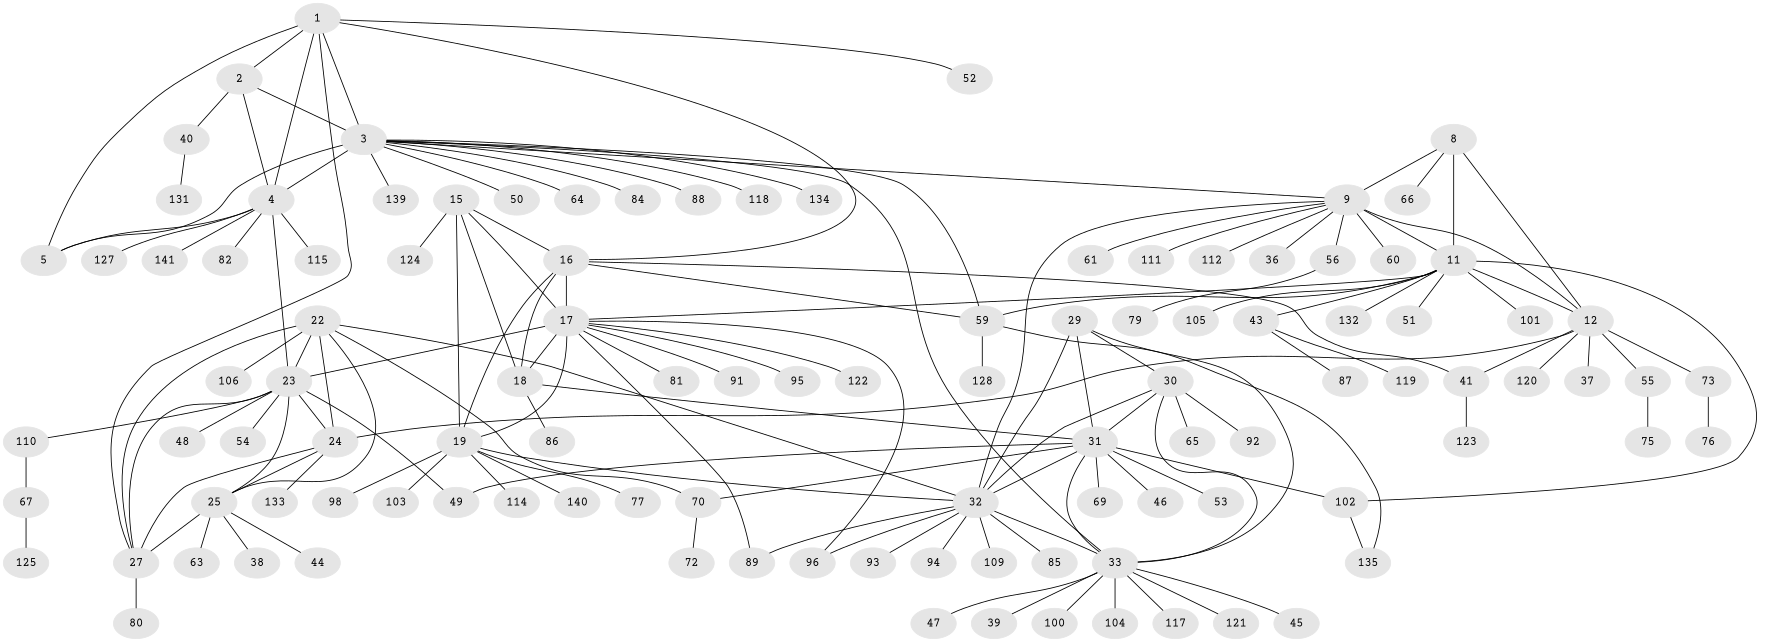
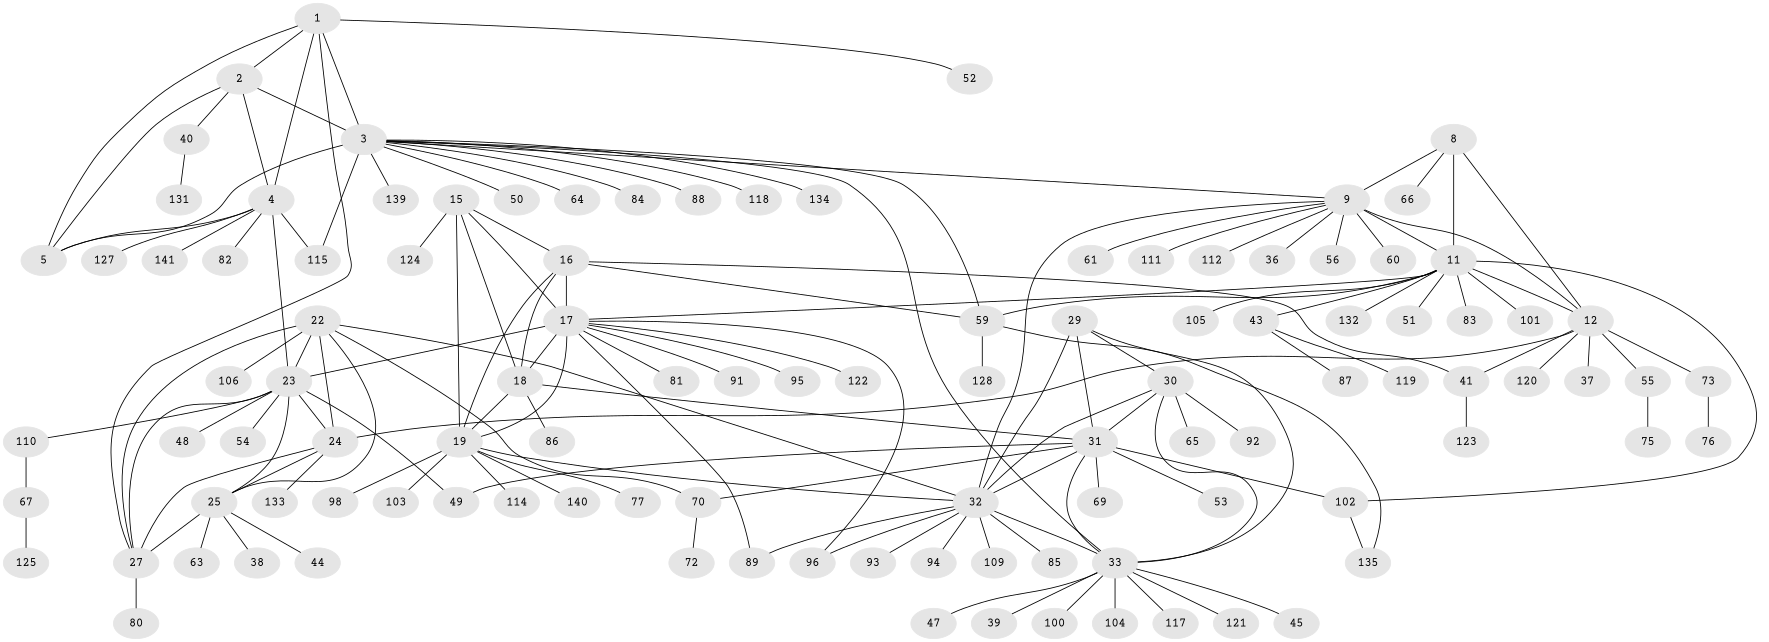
edge "1" -- "16": removed
edge "2" -- "5": added
edge "3" -- "4": now "3" -- "115"
node "79": removed
node "83": added
edge "18" -- "19": added
node "46": removed
